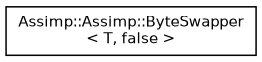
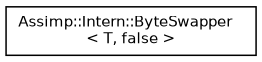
node "Assimp::Assimp::ByteSwapper < T, false >": label "Assimp::Assimp::ByteSwapper < T, false >" -> "Assimp::Intern::ByteSwapper < T, false >"
